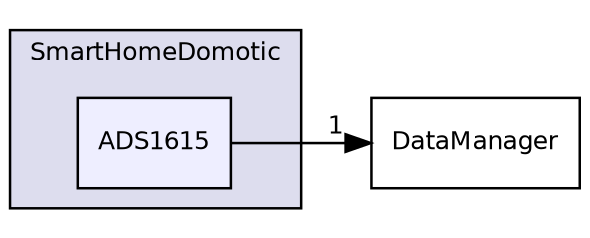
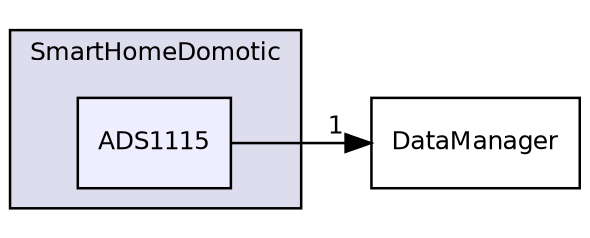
node "ADS1615": label "ADS1615" -> "ADS1115"
